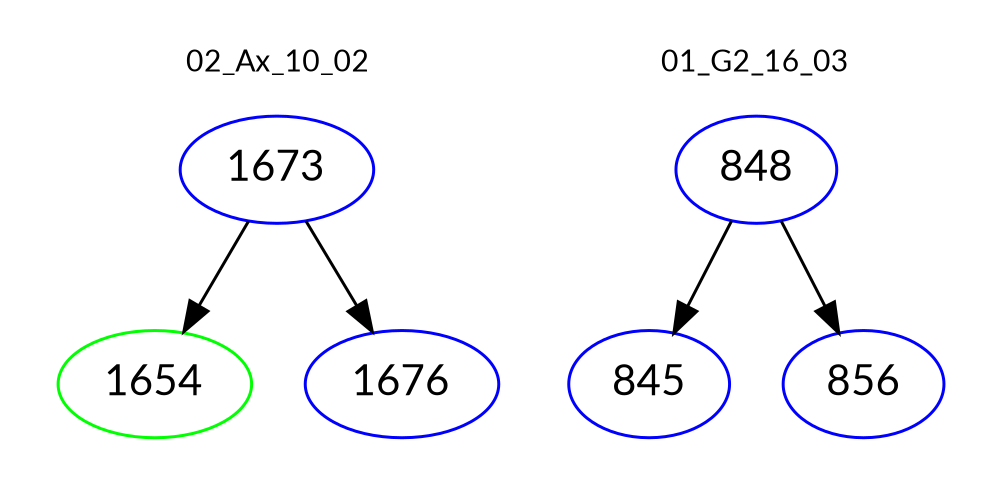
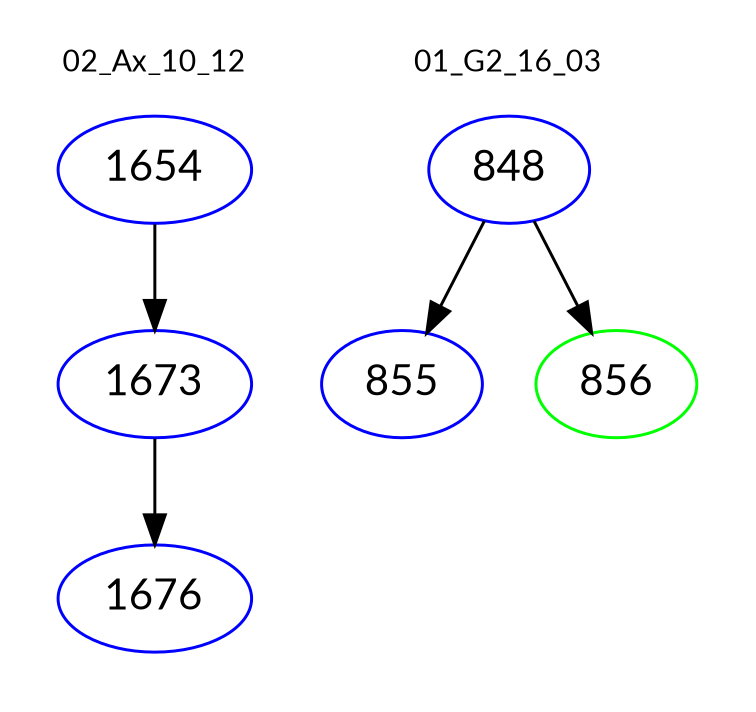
cluster "02_Ax_10_02": label "02_Ax_10_02" -> "02_Ax_10_12"
edge "1673" -> "1654": reversed
node "1654": color green -> blue
node "845": label "845" -> "855"
node "856": color blue -> green
